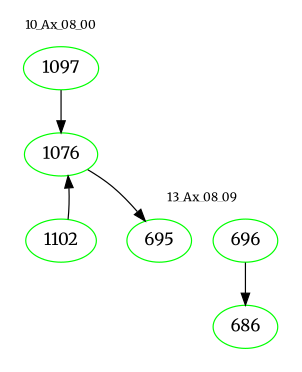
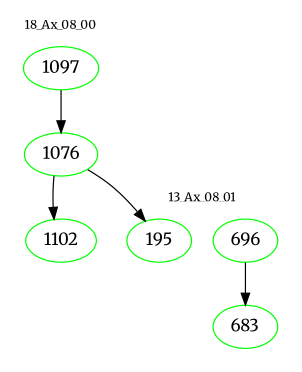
cluster "10_Ax_08_00": label "10_Ax_08_00" -> "18_Ax_08_00"
cluster "13_Ax_08_09": label "13_Ax_08_09" -> "13_Ax_08_01"
edge "1102" -> "1076": reversed
node "695": label "695" -> "195"
node "686": label "686" -> "683"
